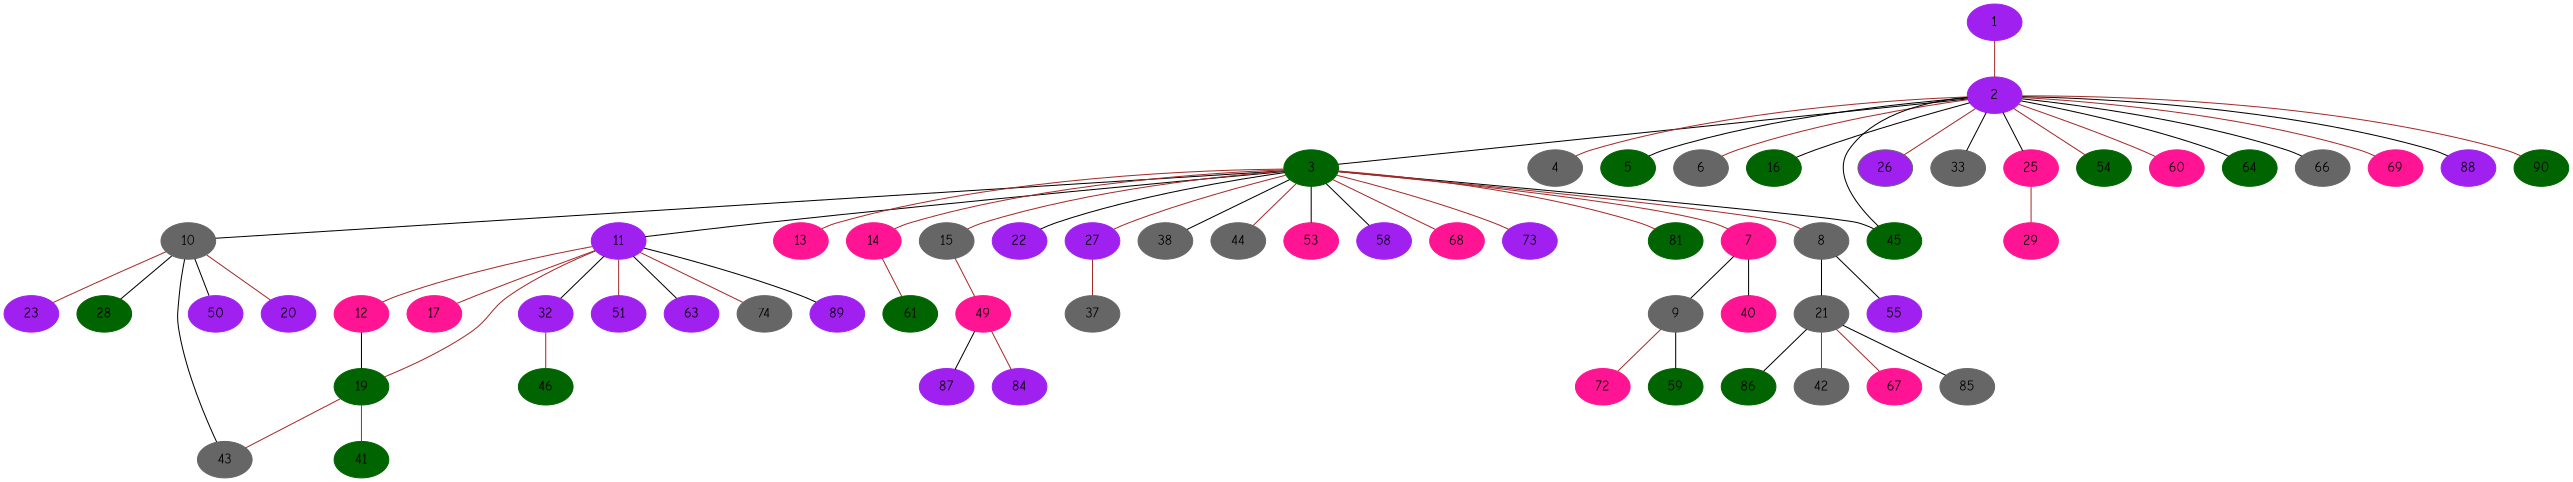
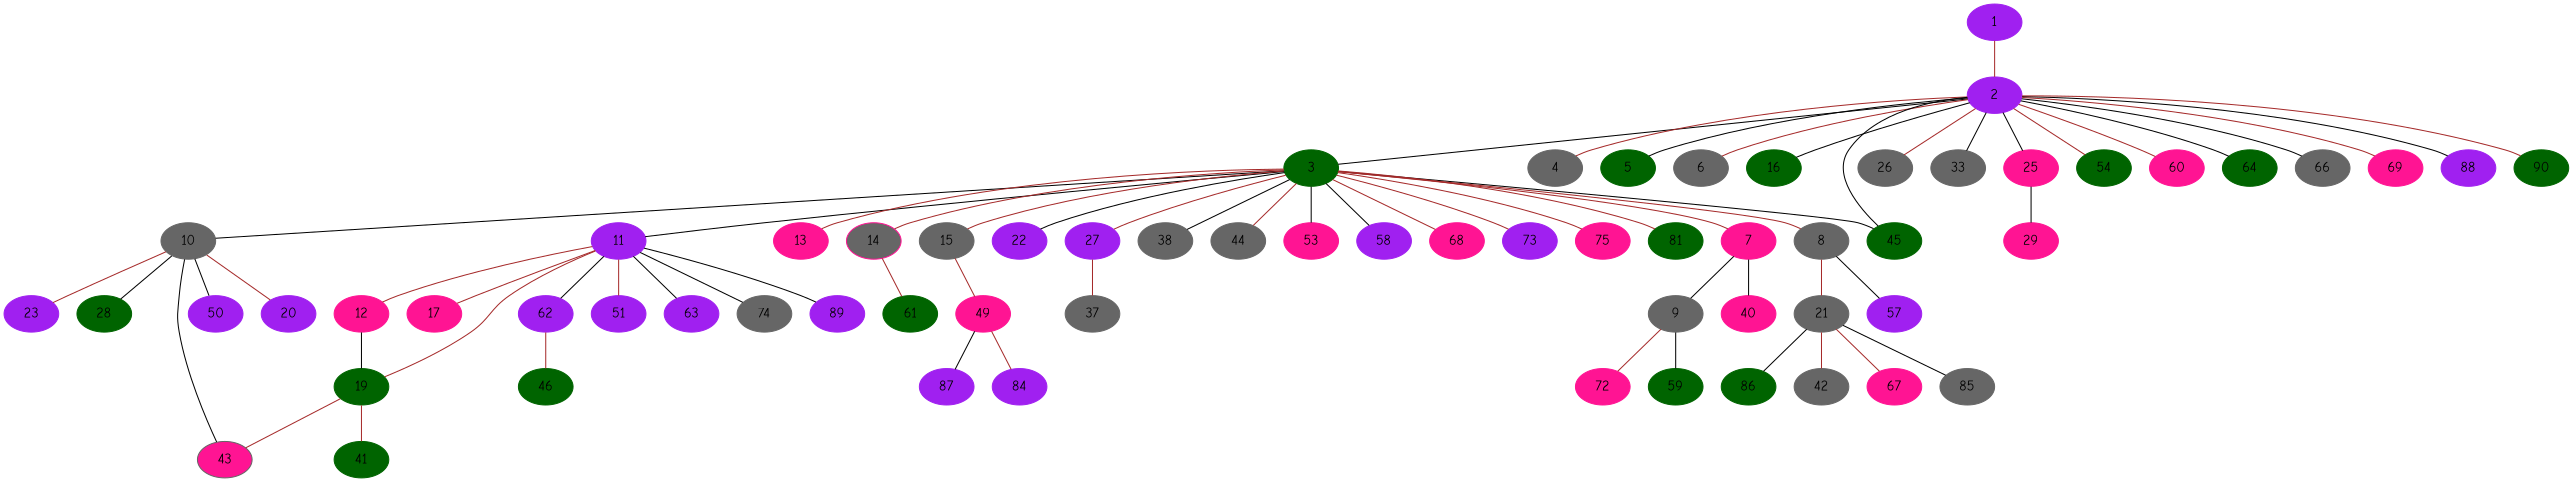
node "26": fillcolor purple -> gray40
edge "25" -- "29": color brown -> black
node "14": fillcolor deeppink -> gray40
node "75": added
edge "11" -- "74": color brown -> black
edge "8" -- "21": color black -> brown
node "32": label "32" -> "62"
node "55": label "55" -> "57"
node "43": fillcolor gray40 -> deeppink
